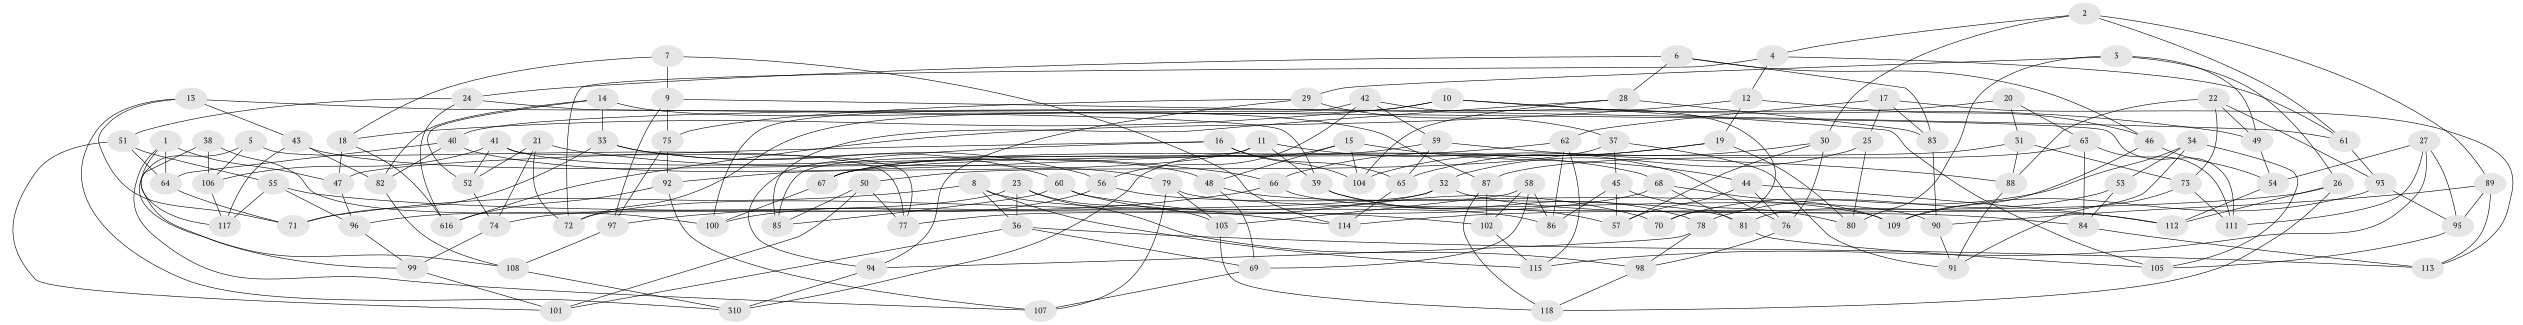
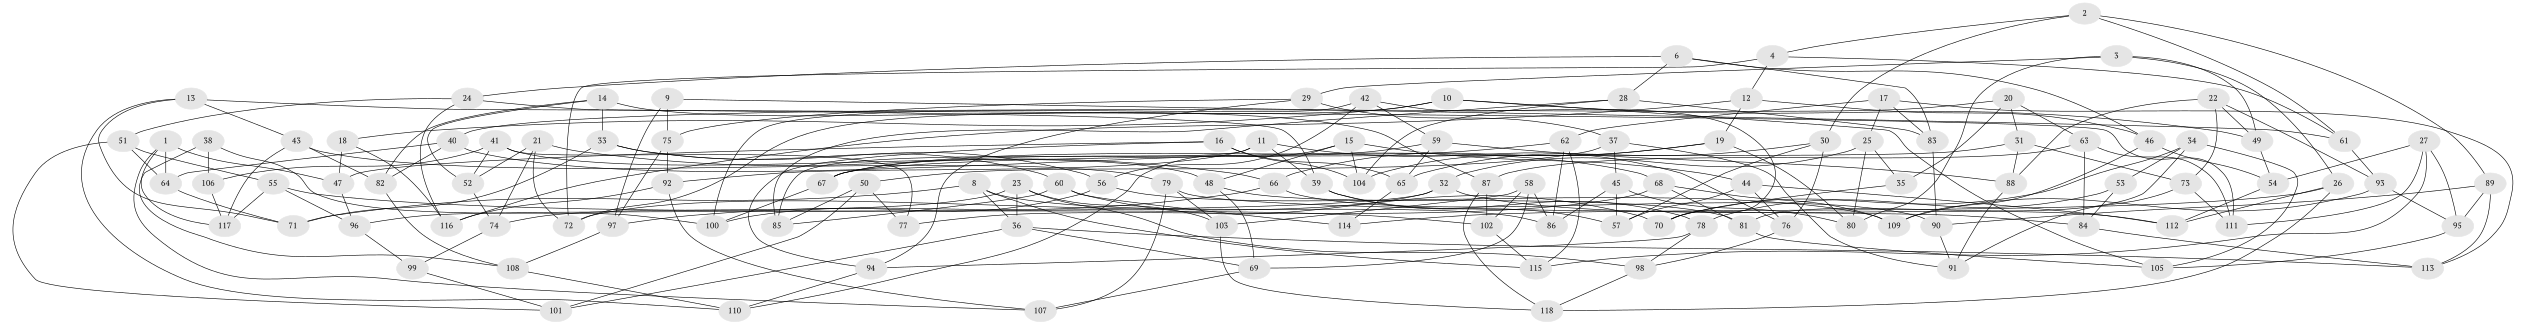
node "7": removed
node "5": removed
node "35": added
node "616": label "616" -> "116"
node "310": label "310" -> "110"
